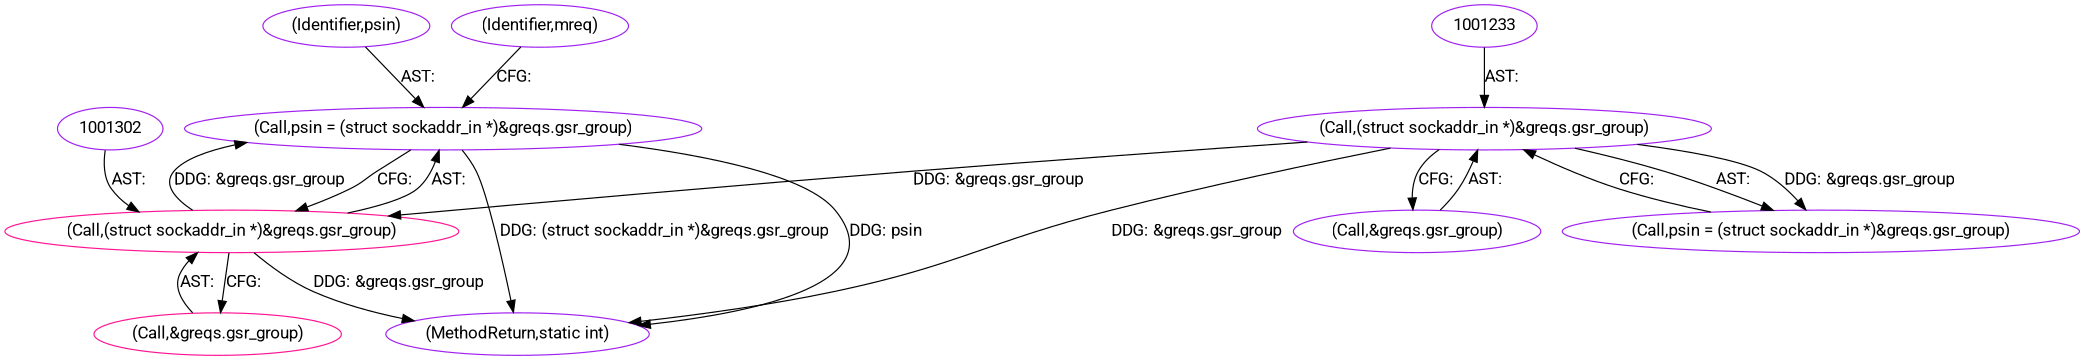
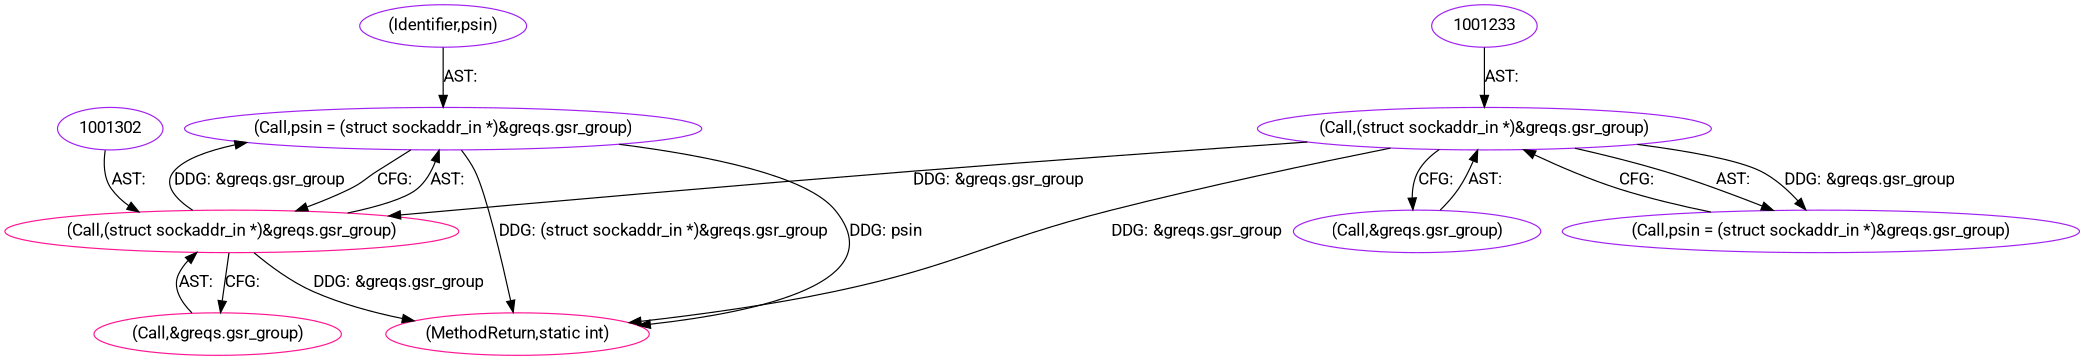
node "(Identifier,mreq)": removed
node "(MethodReturn,static int)": color purple -> deeppink
